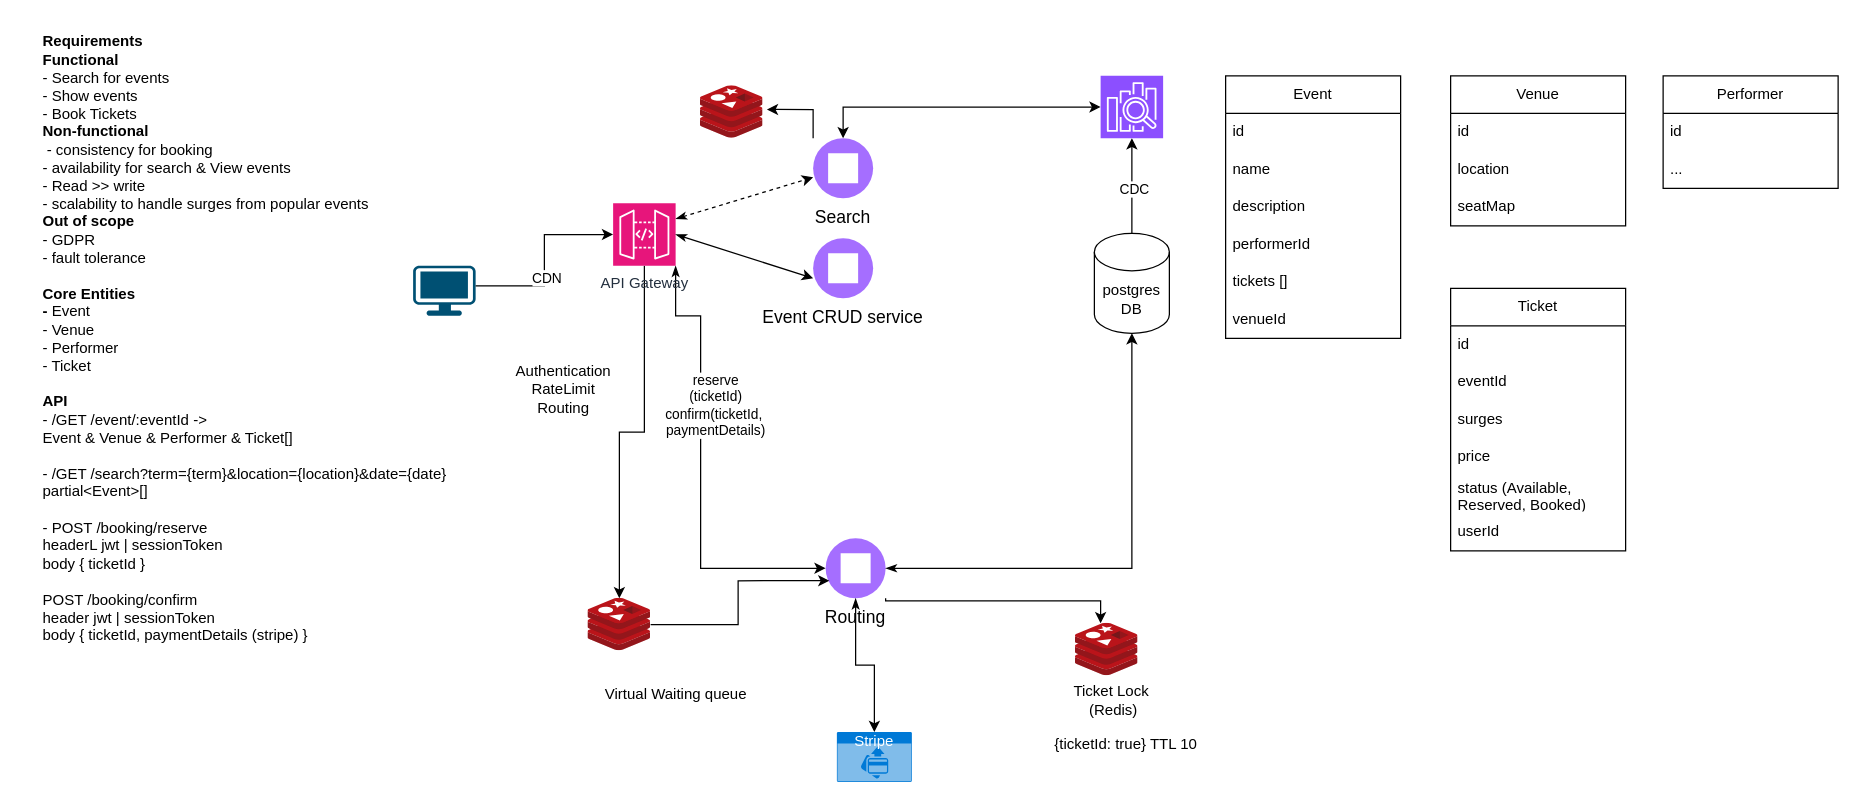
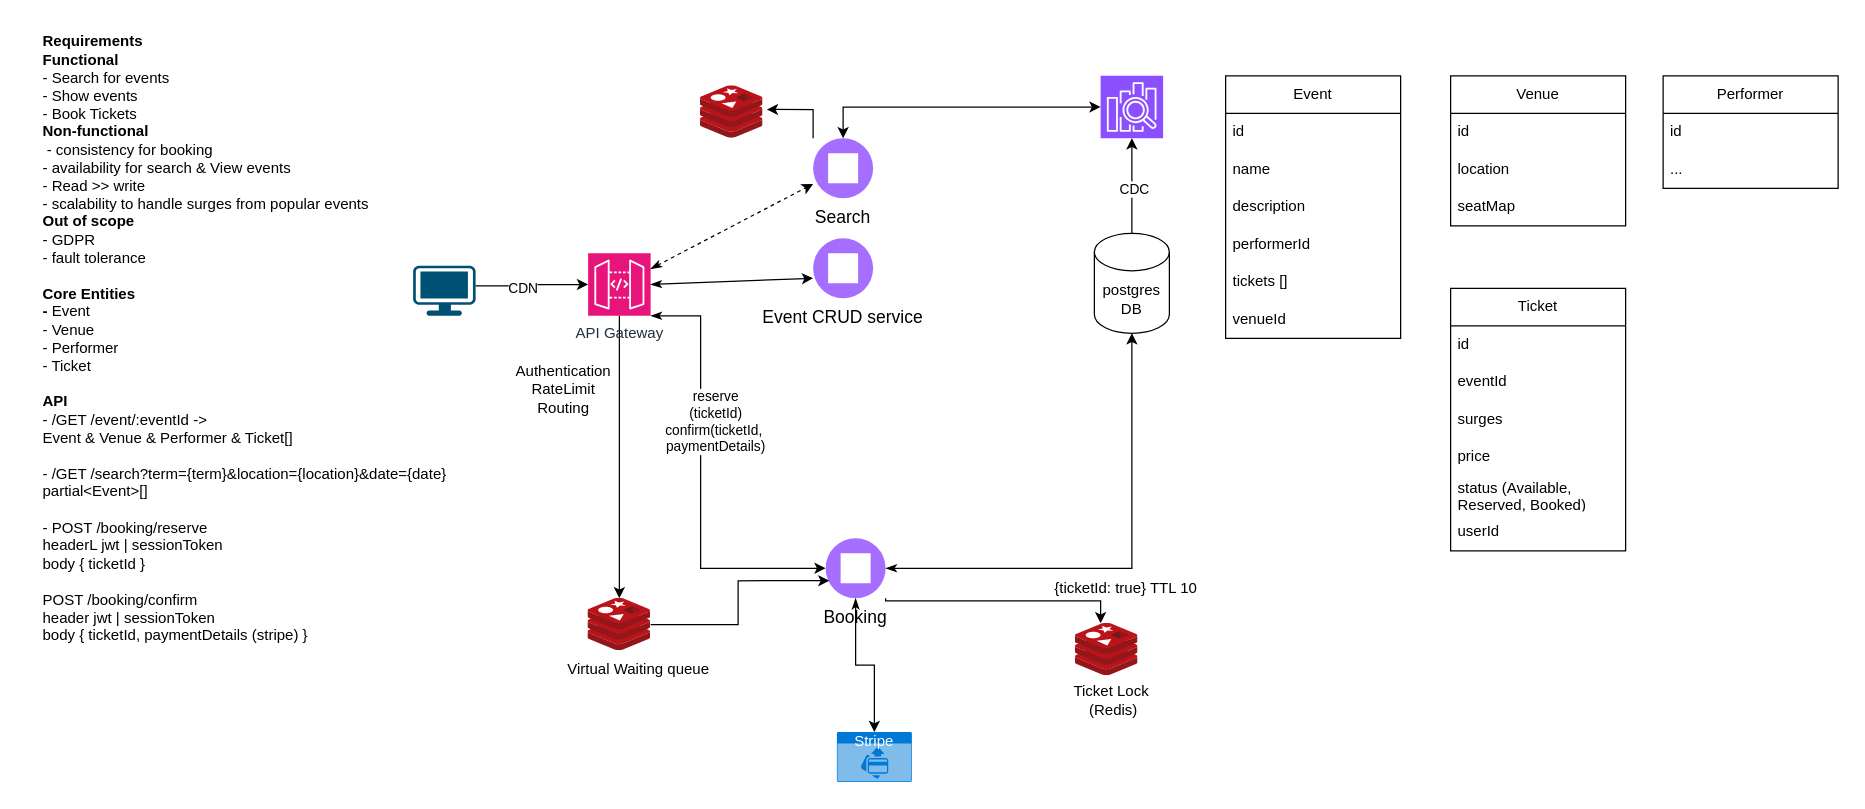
node "API Gateway": moved (644, 234) -> (619, 284)
node "Routing": label "Routing" -> "Booking"
node "Virtual Waiting queue": moved (676, 694) -> (638, 669)
node "{ticketId: true} TTL 10": moved (1126, 744) -> (1126, 588)
